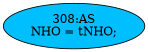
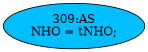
node "308:AS NHO = tNHO;": label "308:AS NHO = tNHO;" -> "309:AS NHO = tNHO;"
